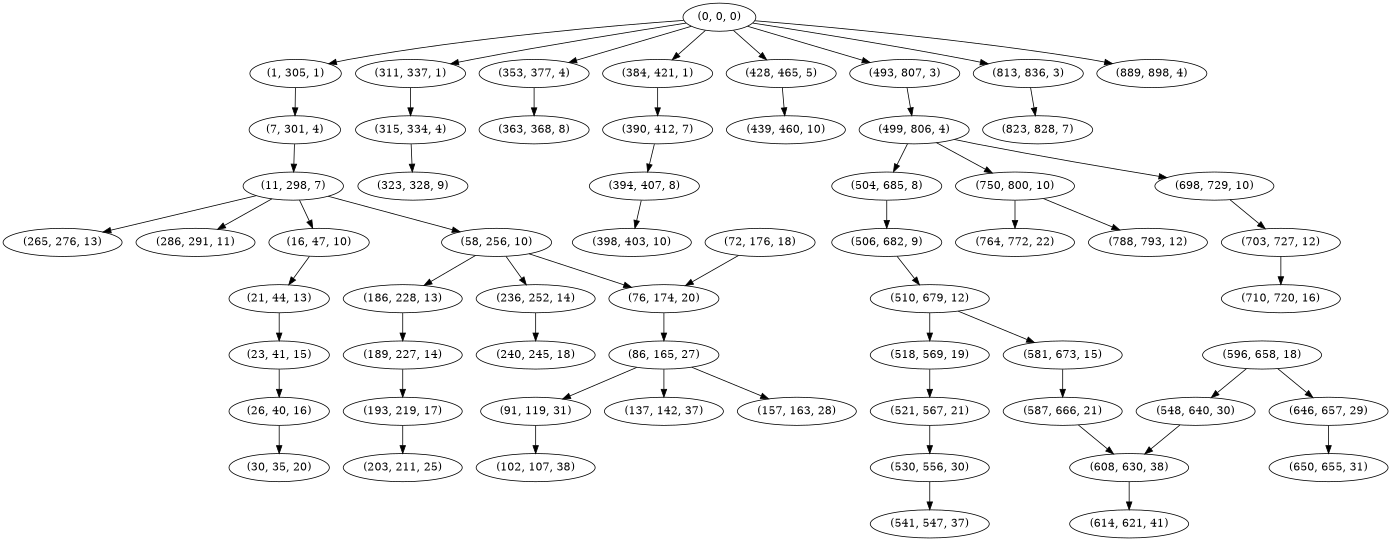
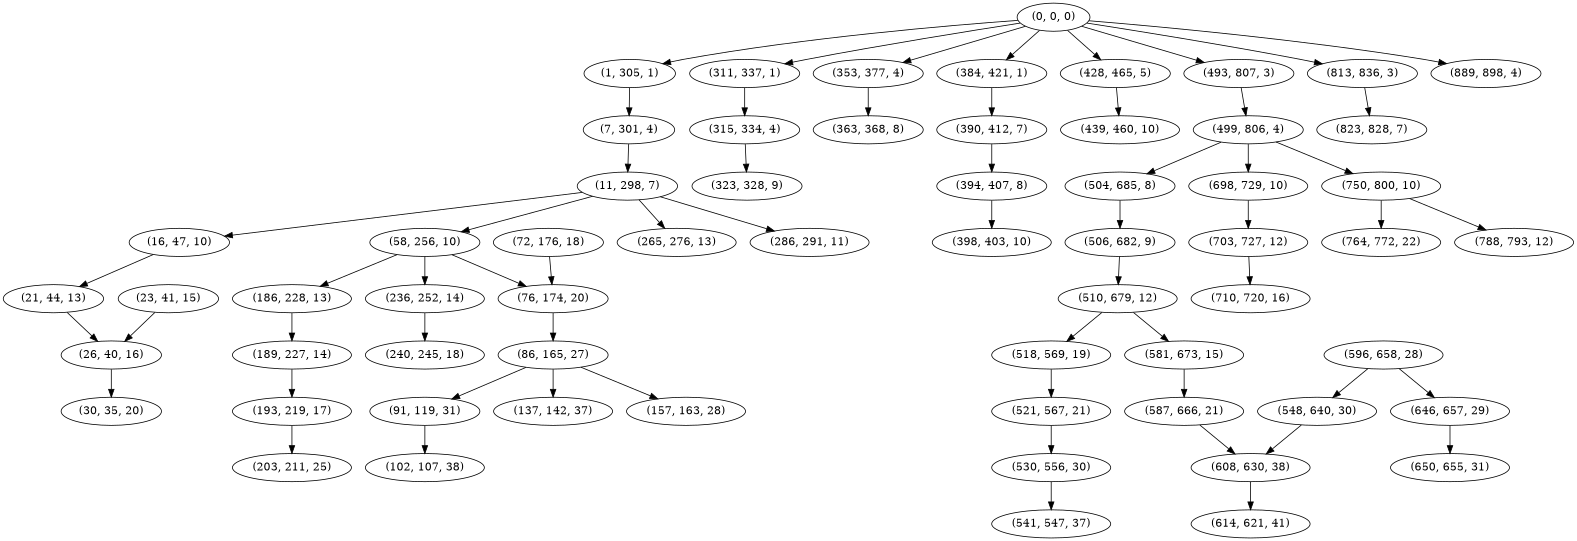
edge "(21, 44, 13)" -> "(23, 41, 15)": now "(21, 44, 13)" -> "(26, 40, 16)"
node "(596, 658, 18)": label "(596, 658, 18)" -> "(596, 658, 28)"
